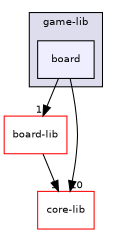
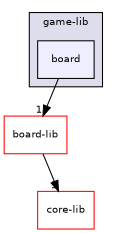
edge "board" -> "core-lib": removed
